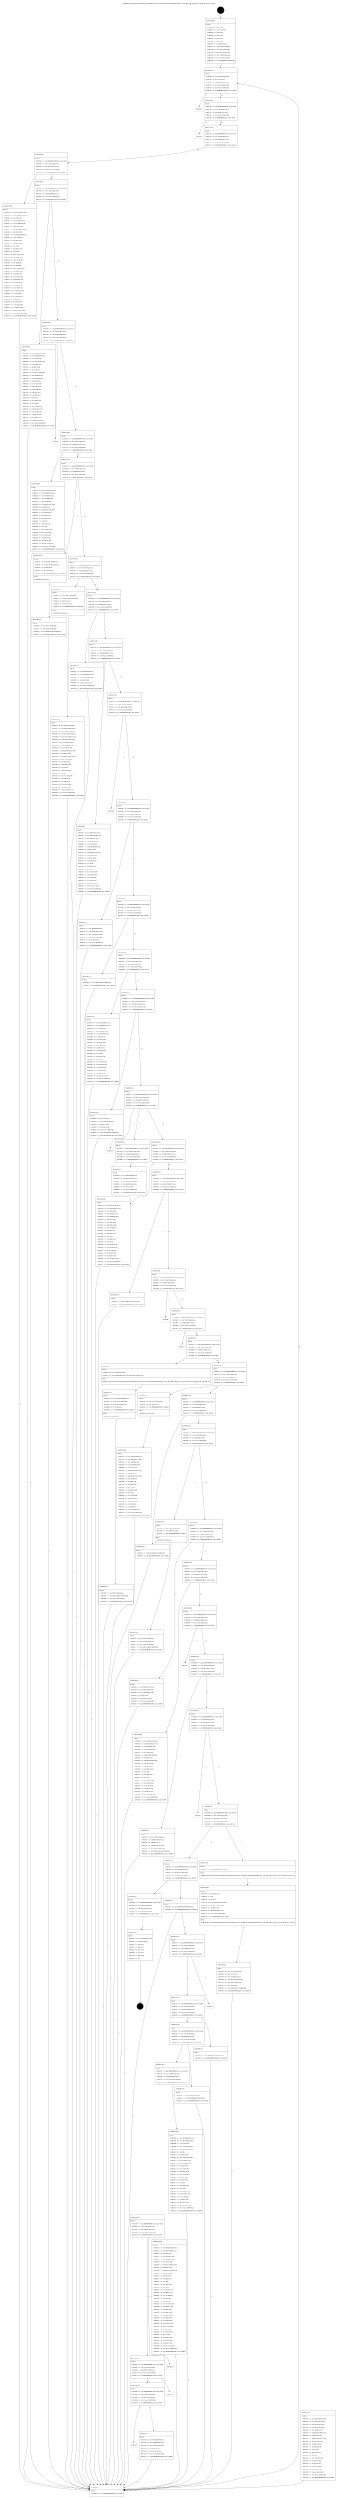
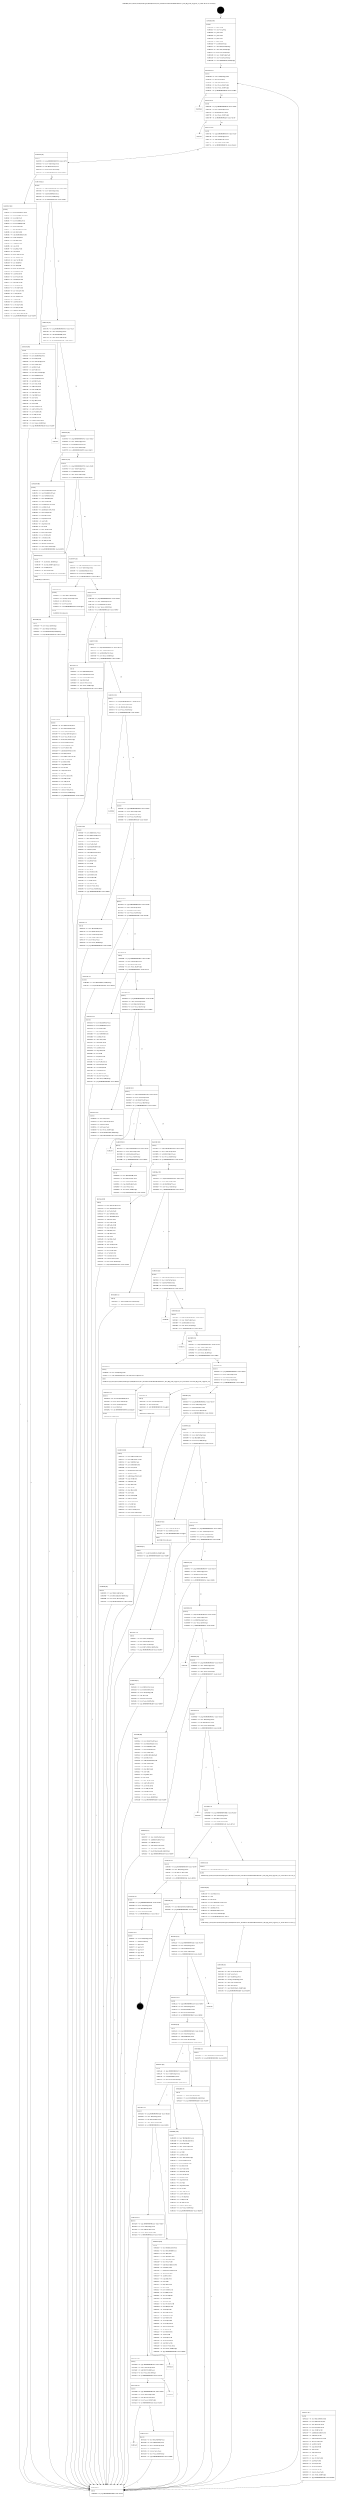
node "0x401a85 [25]": added
